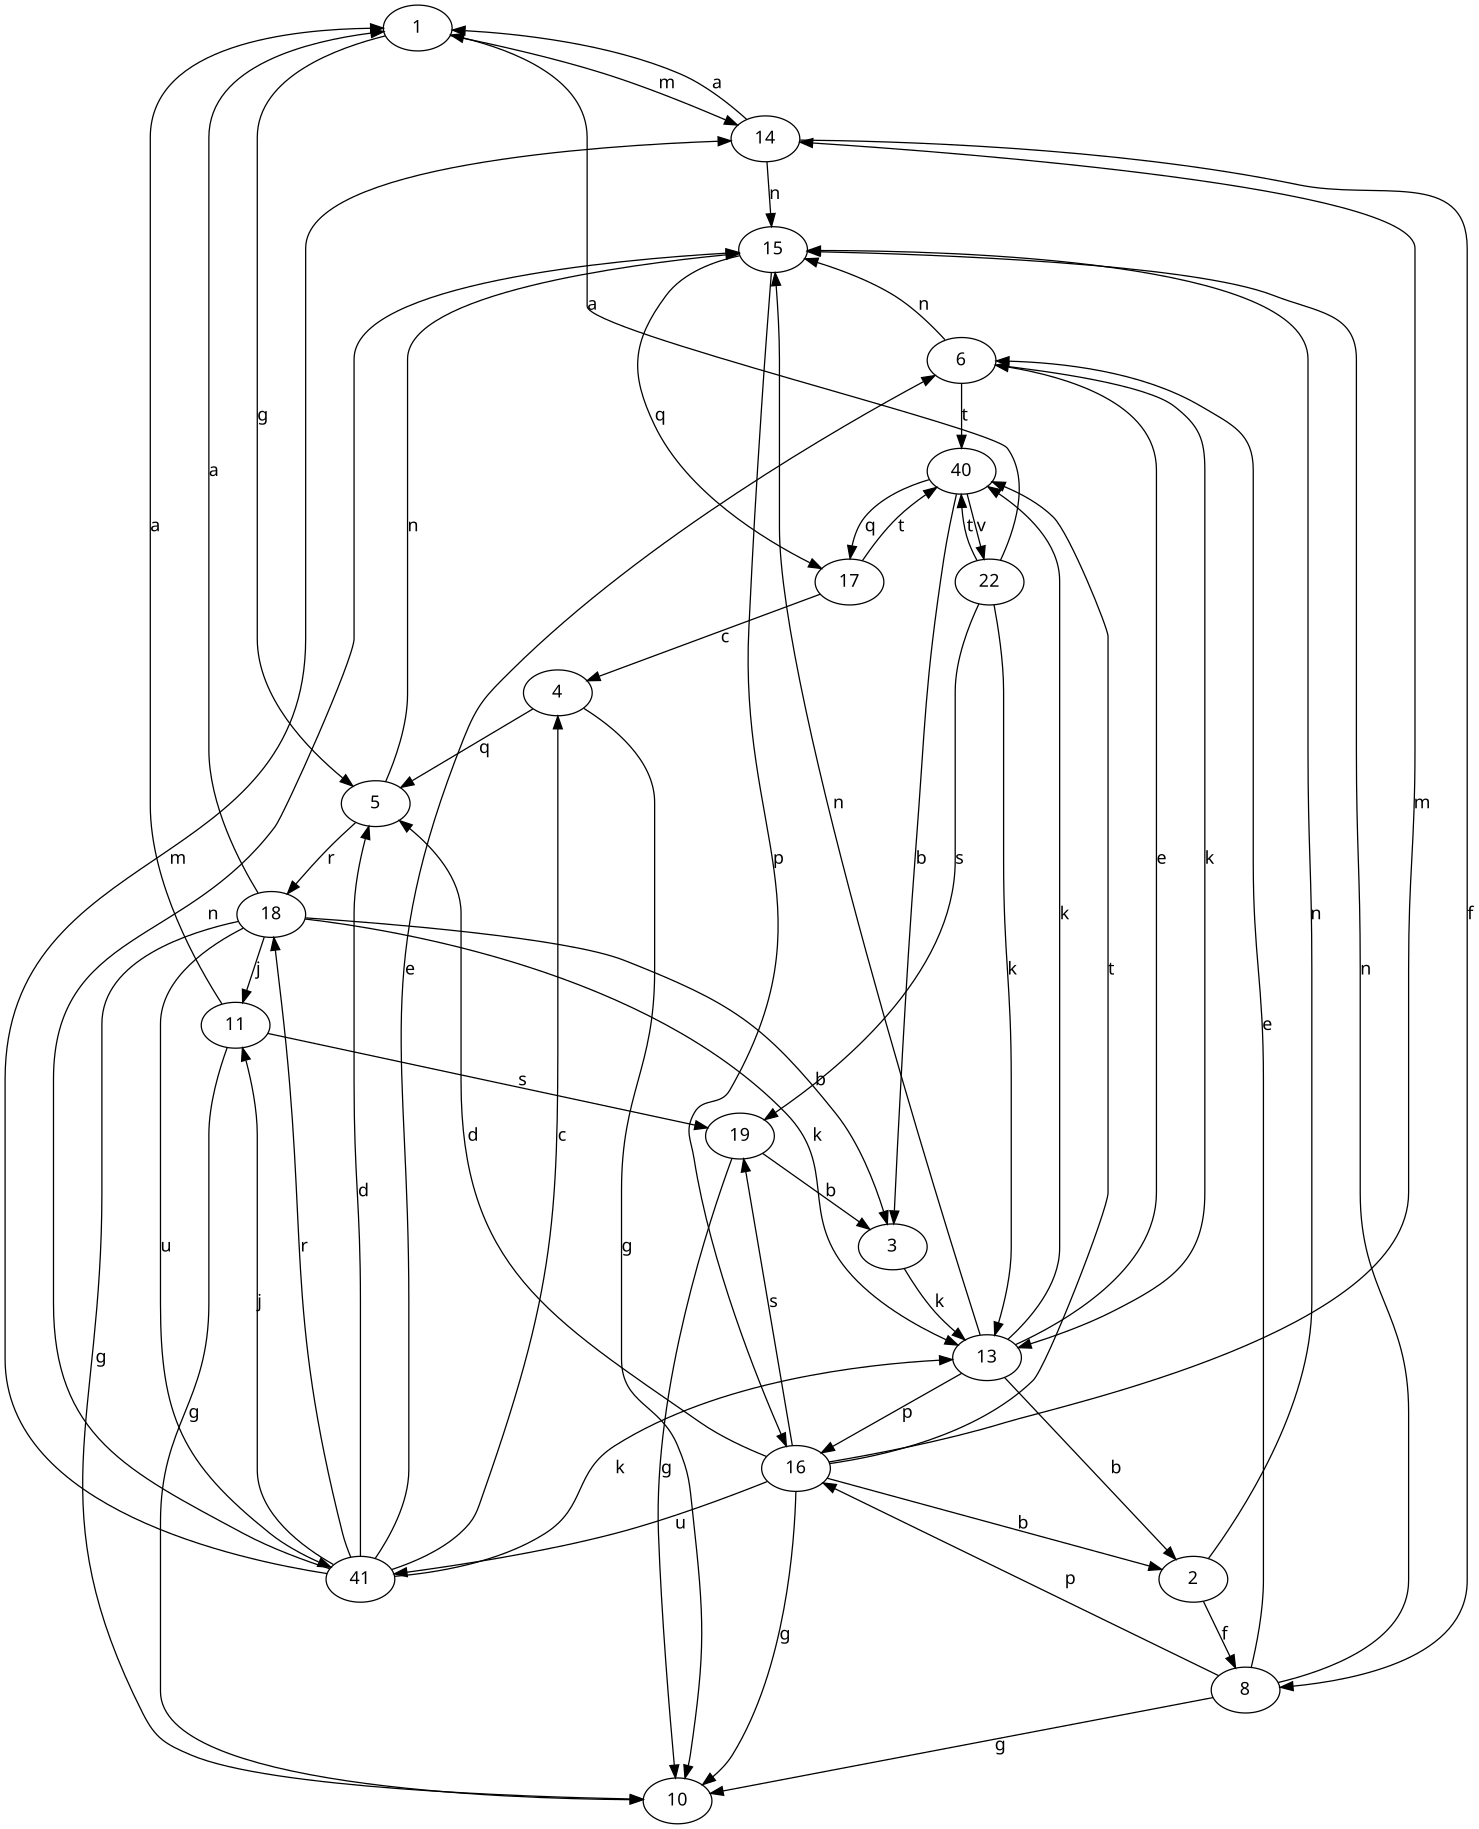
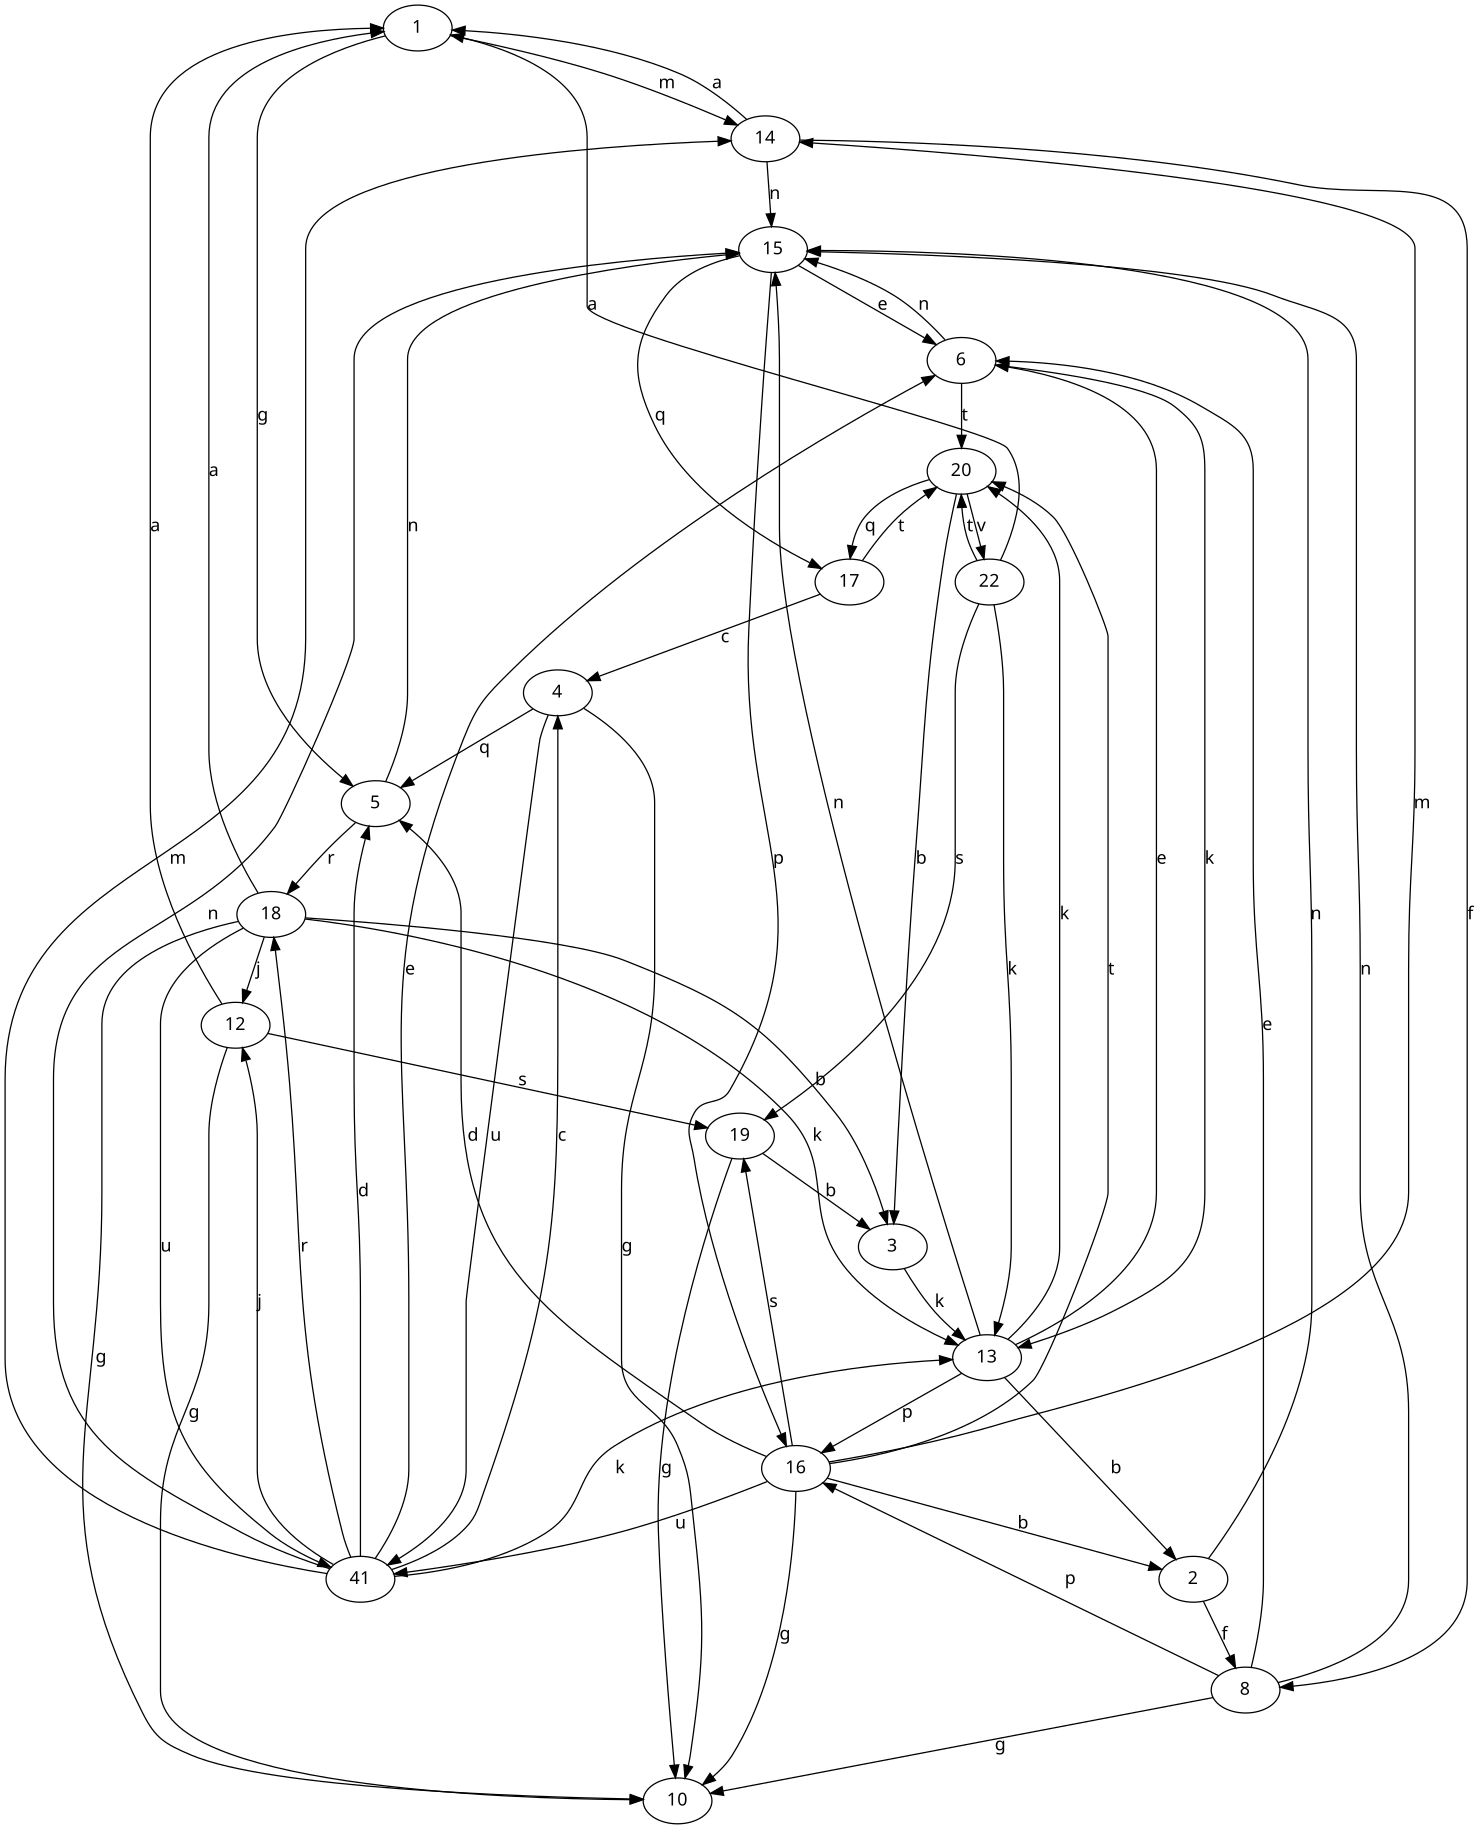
edge "15" -> "6": added, label "e"
node "40": label "40" -> "20"
node "11": label "11" -> "12"
edge "4" -> "41": added, label "u"
